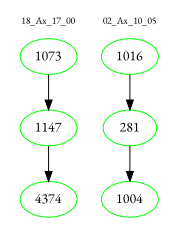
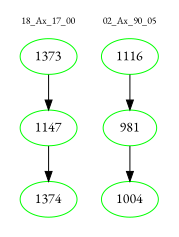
cluster "02_Ax_10_05": label "02_Ax_10_05" -> "02_Ax_90_05"
node "1073": label "1073" -> "1373"
node "1016": label "1016" -> "1116"
node "281": label "281" -> "981"
node "4374": label "4374" -> "1374"
